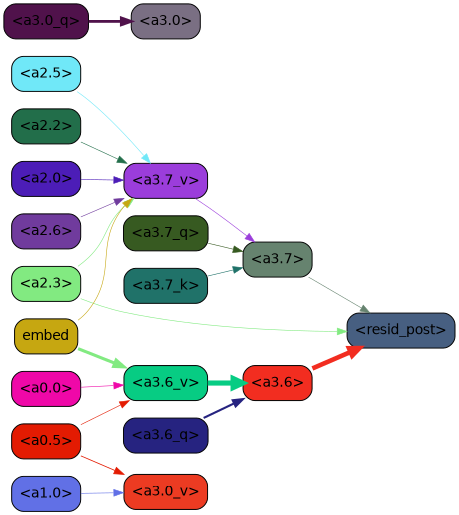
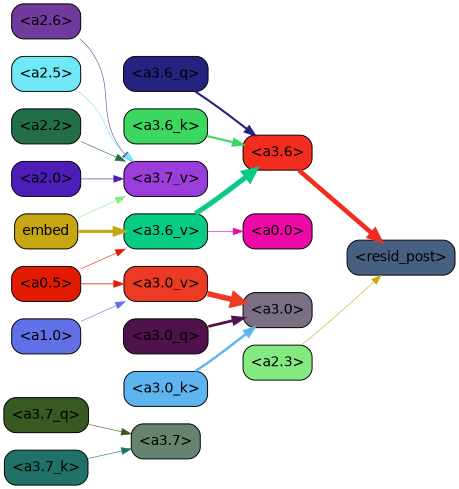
node "<a3.6_k>": added
edge "<a3.7_v>" -> "<a3.7>": removed
edge "<a2.3>" -> "<a3.7_v>": removed
edge "embed" -> "<a3.7_v>": color #c6a711 -> #82ea81
edge "<a3.7>" -> "<resid_post>": removed
edge "<a3.0_v>" -> "<a3.0>": added
edge "<a2.3>" -> "<resid_post>": color #82ea81 -> #c6a711
edge "embed" -> "<a3.6_v>": color #82ea81 -> #c6a711
edge "<a0.0>" -> "<a3.6_v>": reversed
node "<a3.0_k>": added
